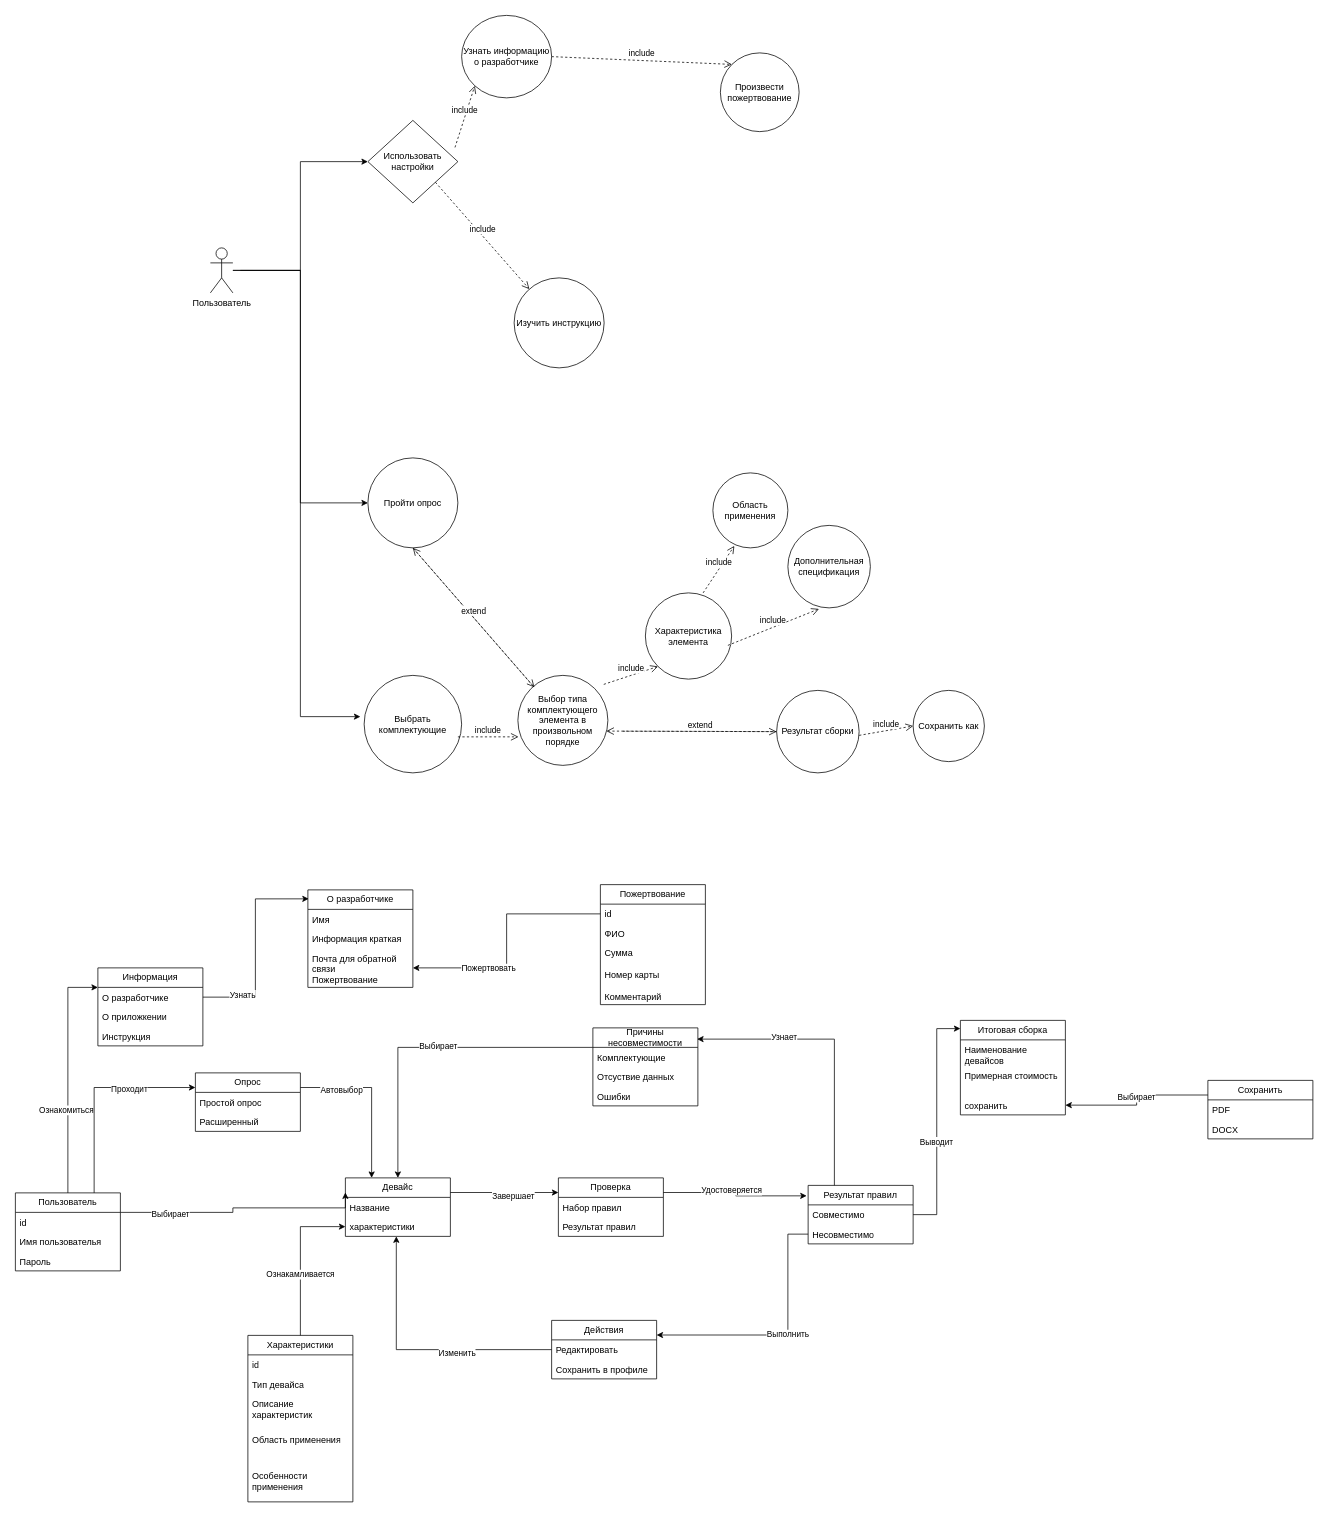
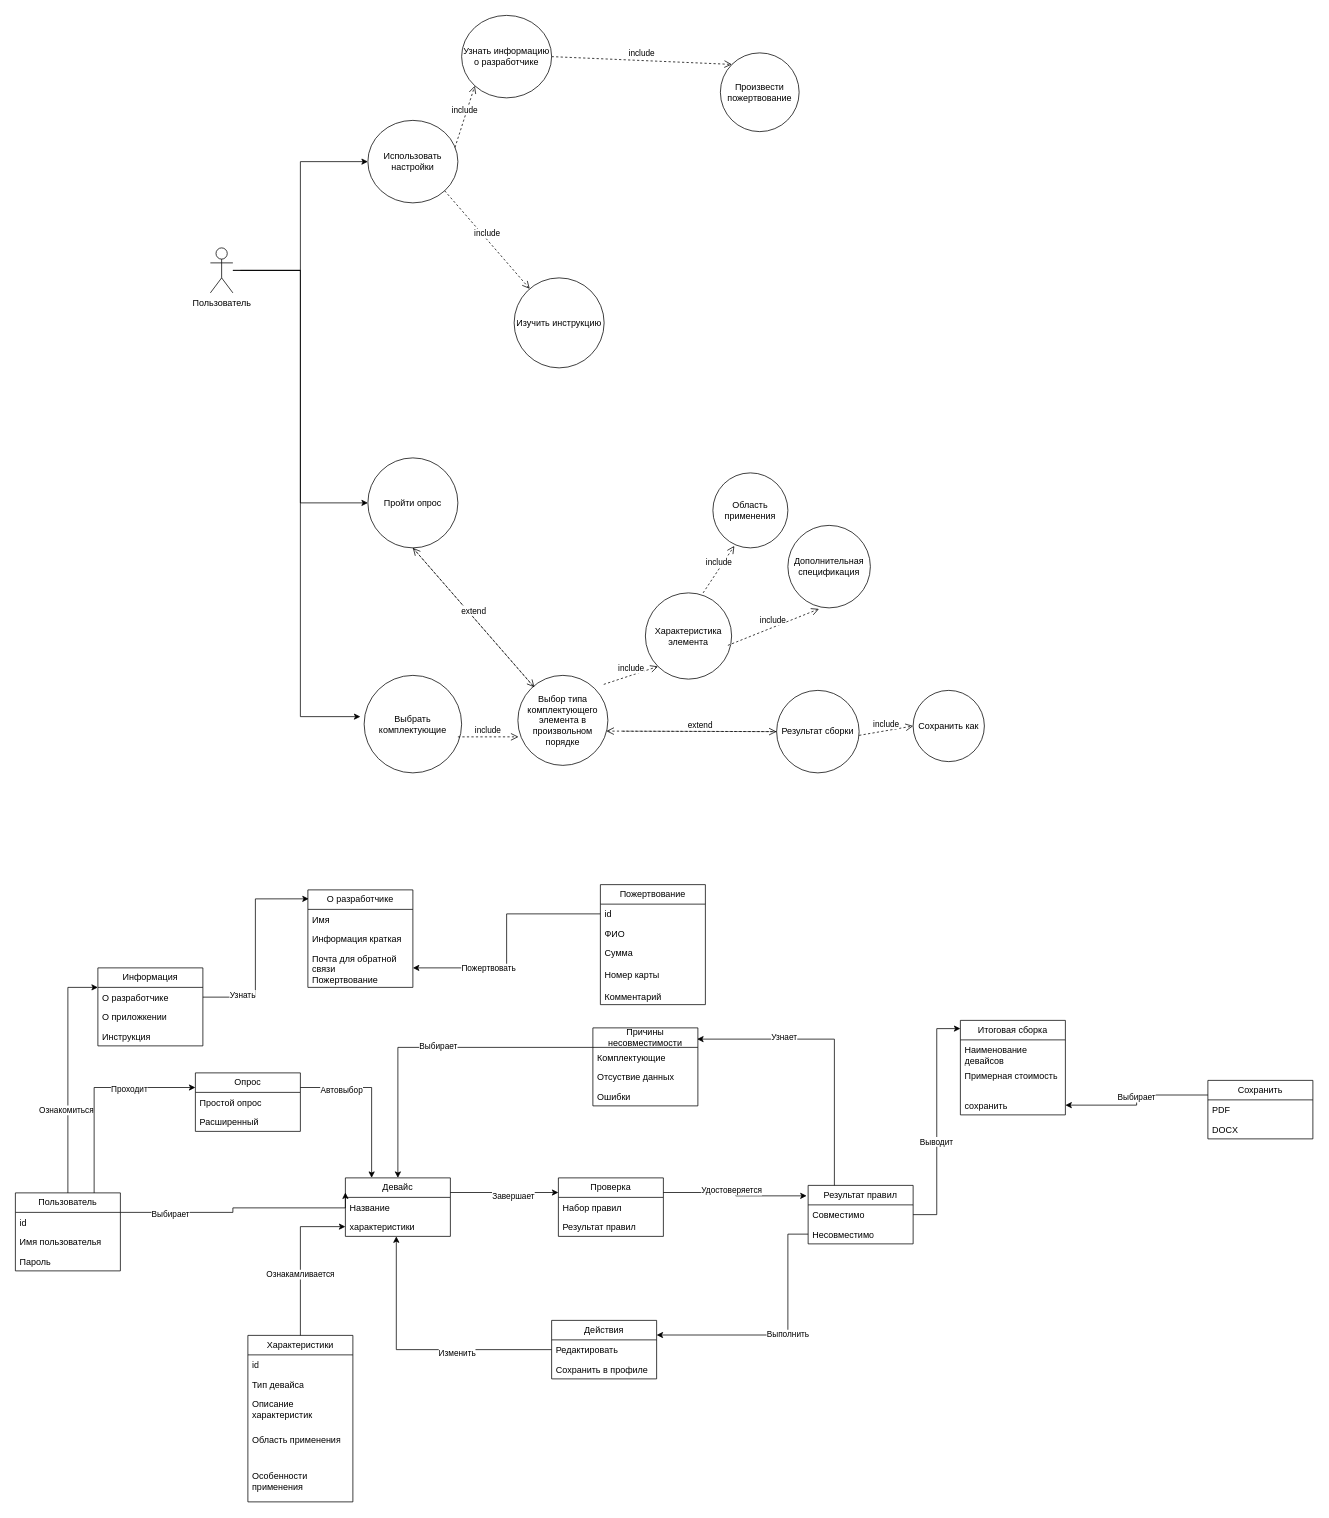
node "Использовать настройки": shape diamond -> ellipse
